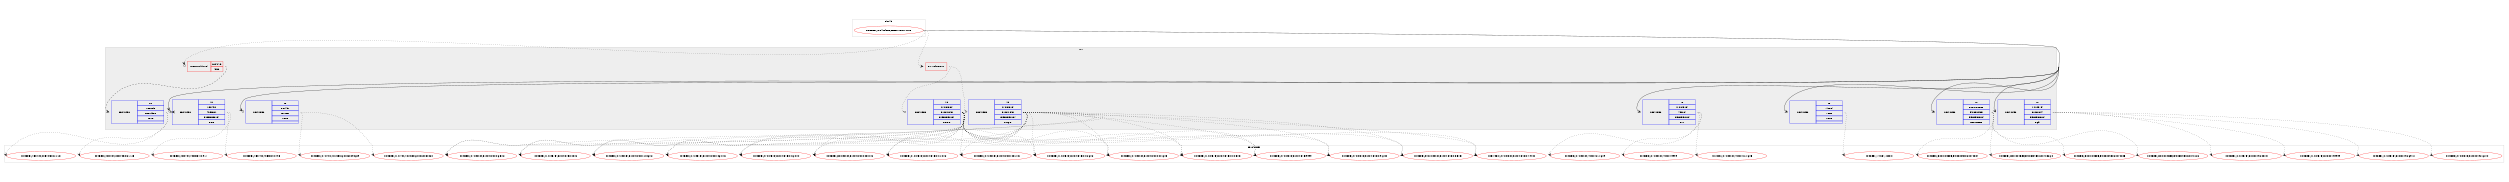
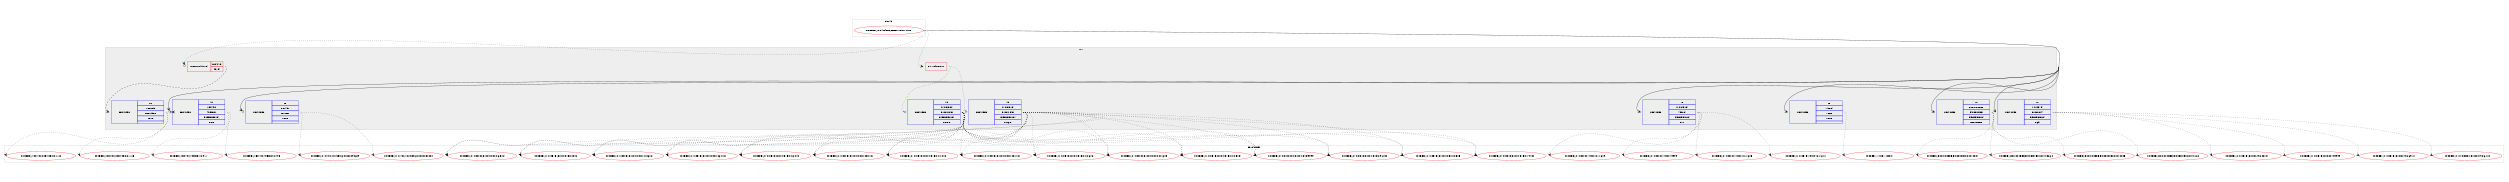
node "use_conditional": text "ldap" -> "devel"
node "portage://net-nds/openldap-2.4.48": label "portage://net-nds/openldap-2.4.48" -> "portage://nds-nds/openldap-2.4.48"
node "portage://app-devel/automake-1.15.1-r2": label "portage://app-devel/automake-1.15.1-r2" -> "portage://sys-devel/automake-1.15.1-r2"
node "portage://sys-devel/automake-9999": label "portage://sys-devel/automake-9999" -> "portage://sys-autoconf/automake-9999"
node "portage://group-devel/automake-1.8.5-r5": label "portage://group-devel/automake-1.8.5-r5" -> "portage://sys-devel/automake-1.8.5-r5"
node "openldap://sys-devel/automake-1.7.9-r3": label "openldap://sys-devel/automake-1.7.9-r3" -> "portage://sys-devel/automake-1.7.9-r3"
node "ncurses://sys-devel/libtool-2.4.6-r5": label "ncurses://sys-devel/libtool-2.4.6-r5" -> "portage://sys-devel/libtool-2.4.6-r5"
node "portage://sys-devel/libtool-2.4.6-r4": added
node "portage://sys-devel/autoconf-2.64-r1": label "portage://sys-devel/autoconf-2.64-r1" -> "portage://sys-libetpan/autoconf-2.64-r1"
